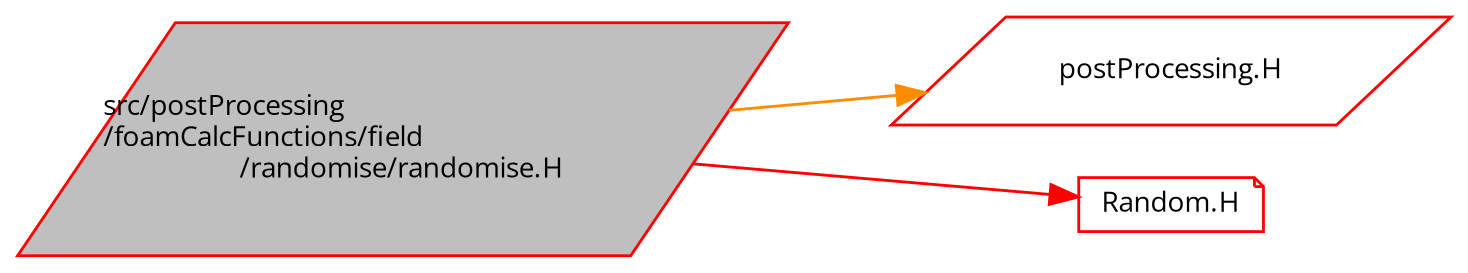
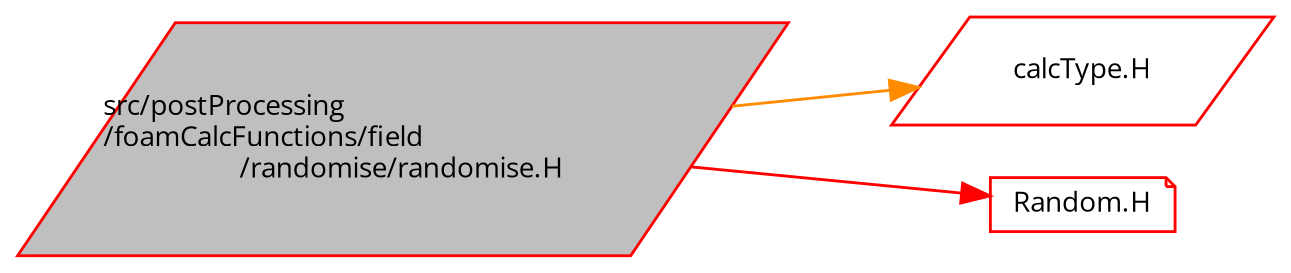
node "postProcessing.H": label "postProcessing.H" -> "calcType.H"
